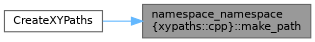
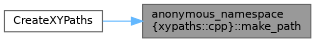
node "namespace_namespace {xypaths::cpp}::make_path": label "namespace_namespace {xypaths::cpp}::make_path" -> "anonymous_namespace {xypaths::cpp}::make_path"
